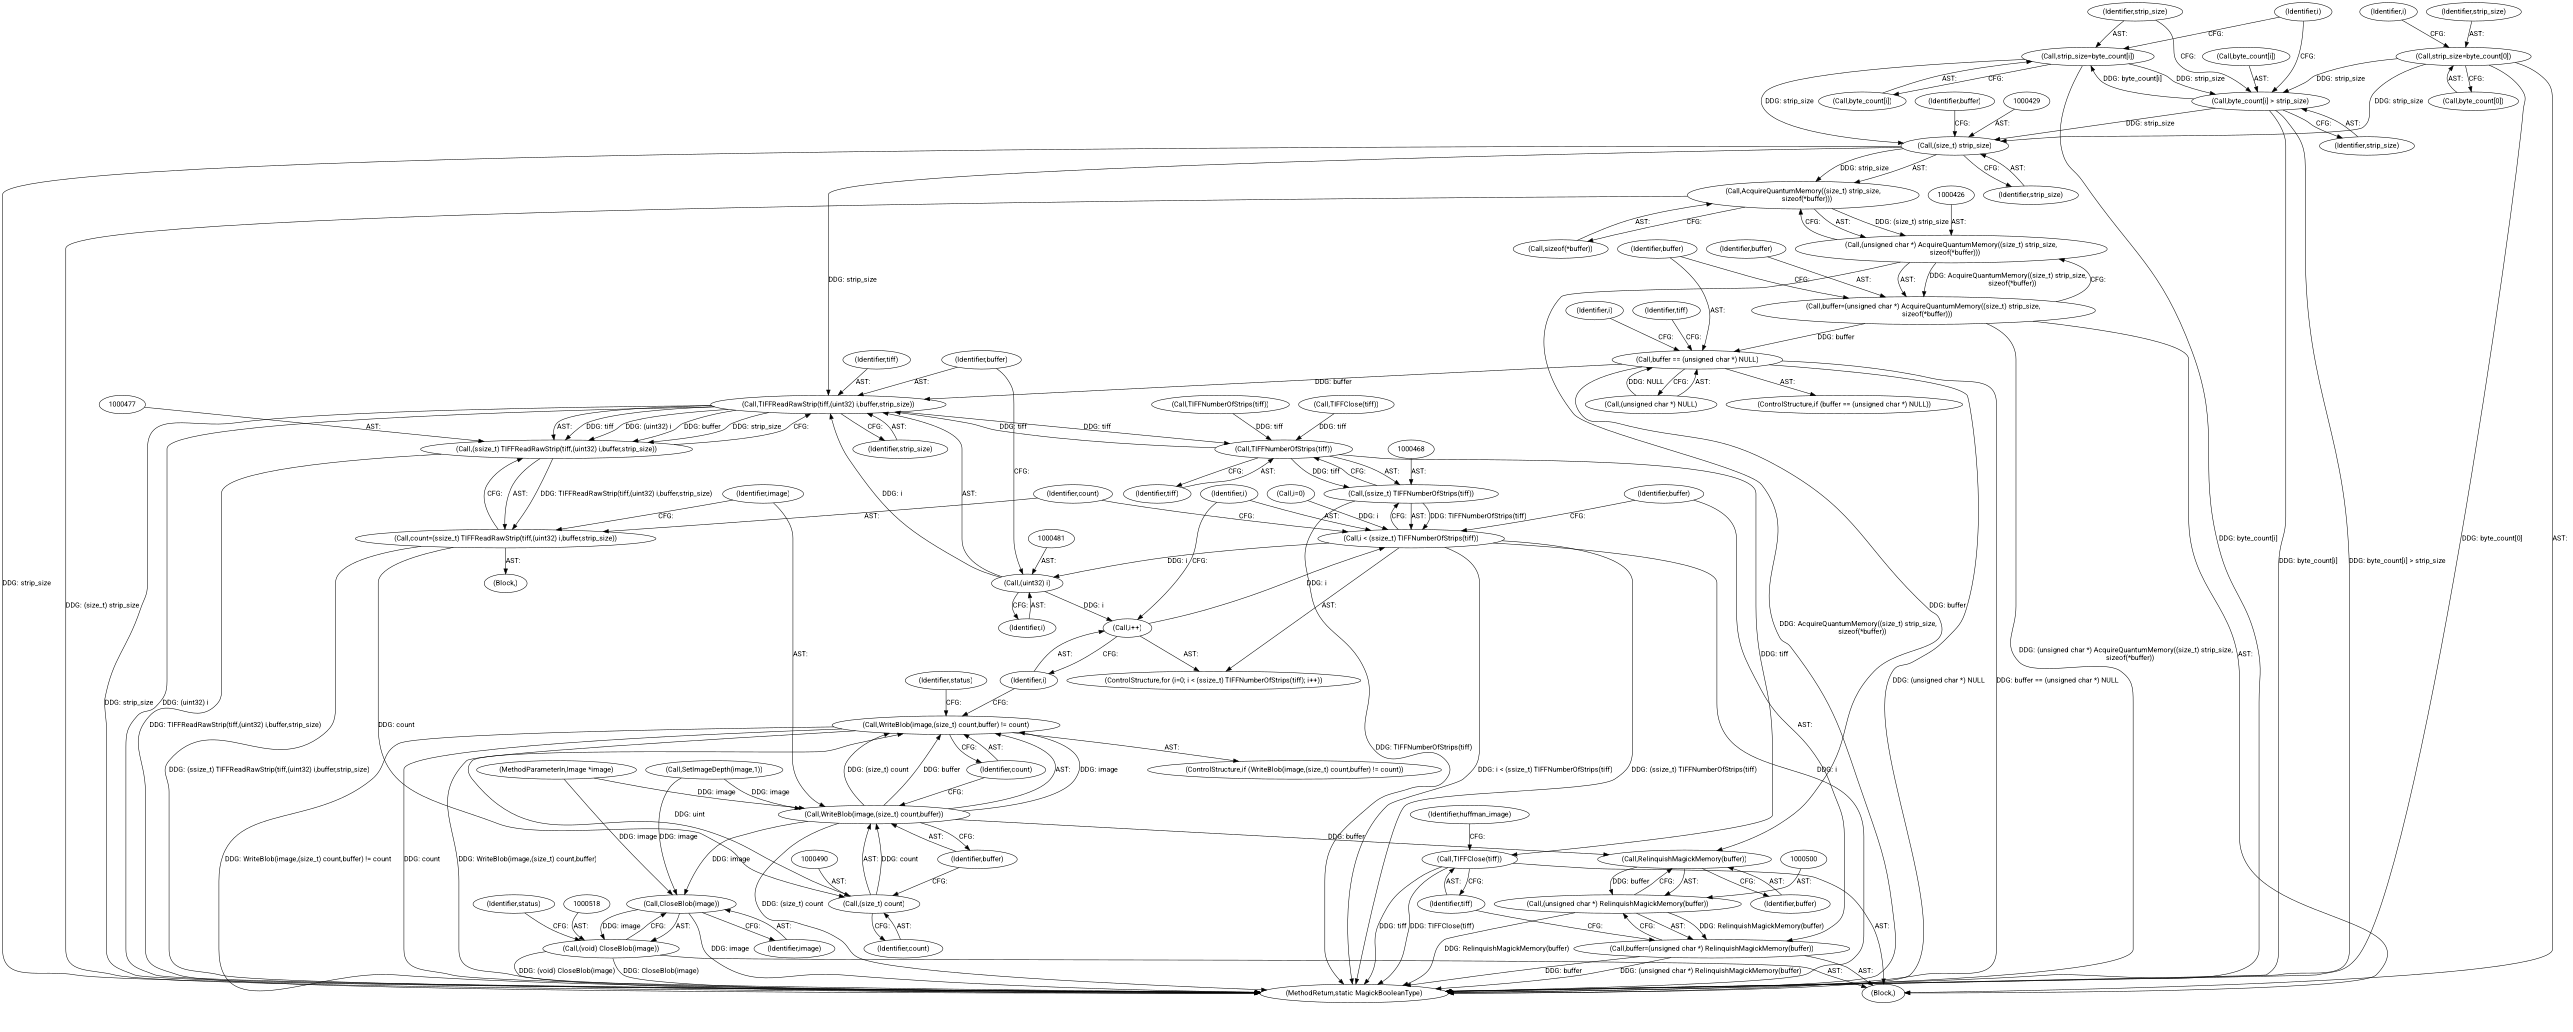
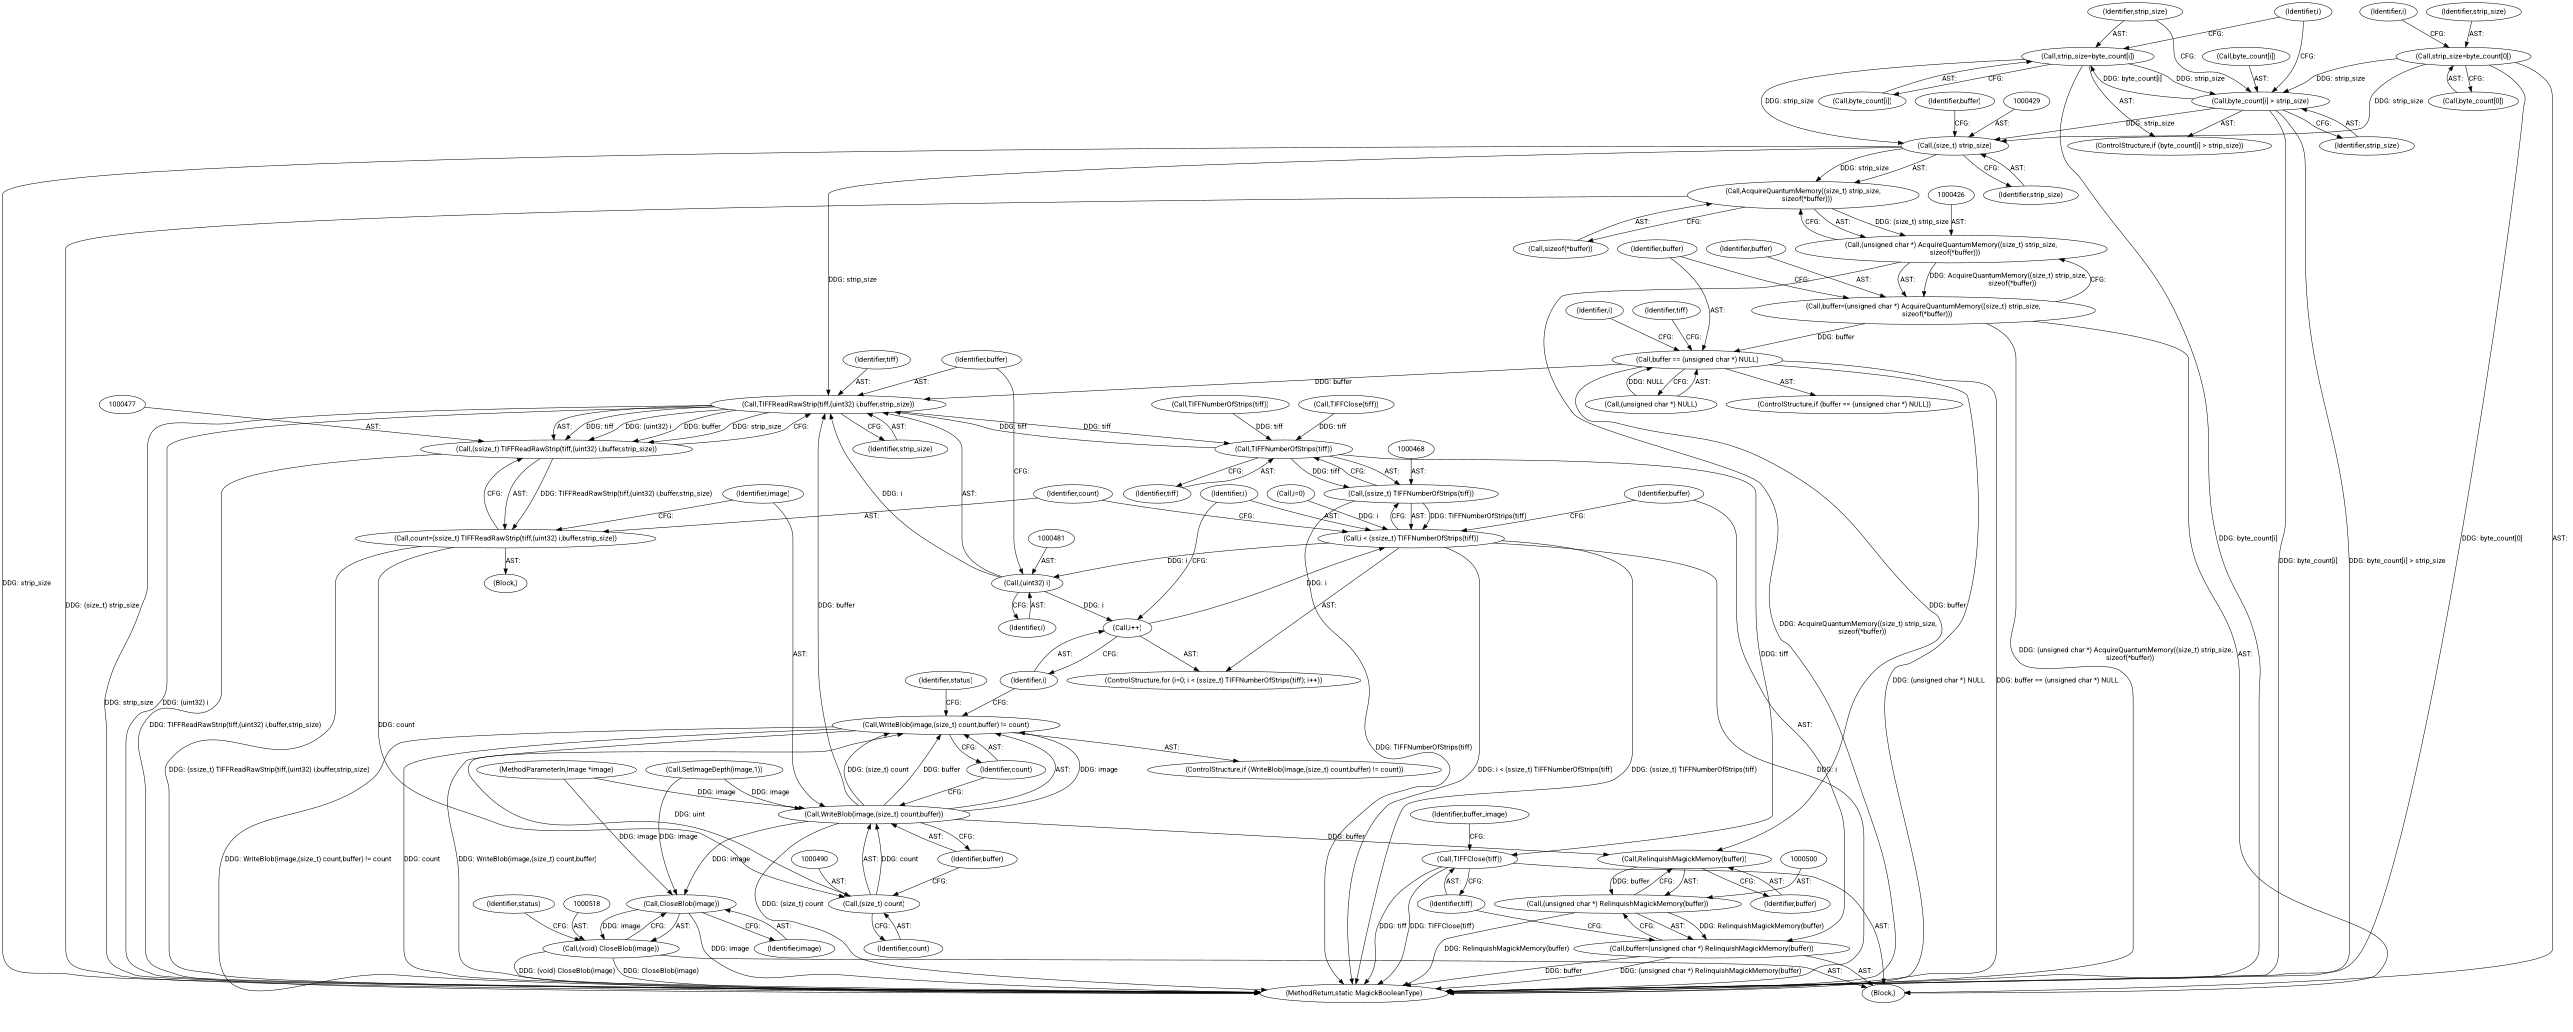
node "(ControlStructure,if (byte_count[i] > strip_size))": added
edge "(Call,WriteBlob(image,(size_t) count,buffer))" -> "(Call,TIFFReadRawStrip(tiff,(uint32) i,buffer,strip_size))": added, label "DDG: buffer"
node "(Identifier,huffman_image)": label "(Identifier,huffman_image)" -> "(Identifier,buffer_image)"
